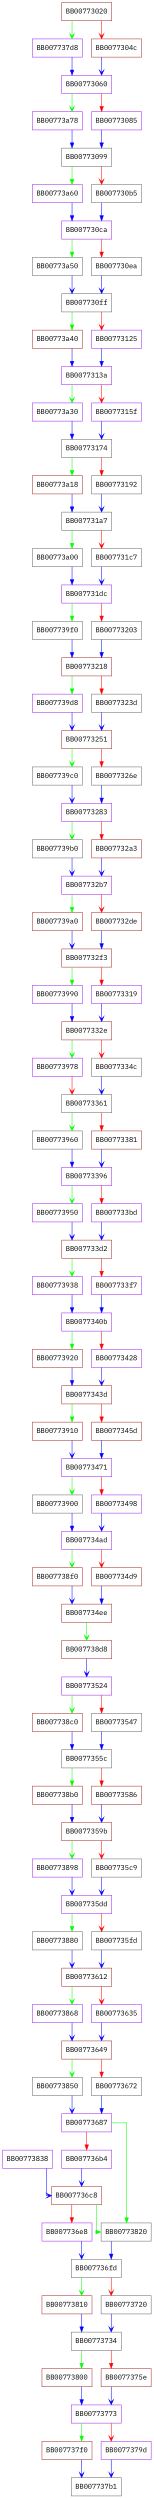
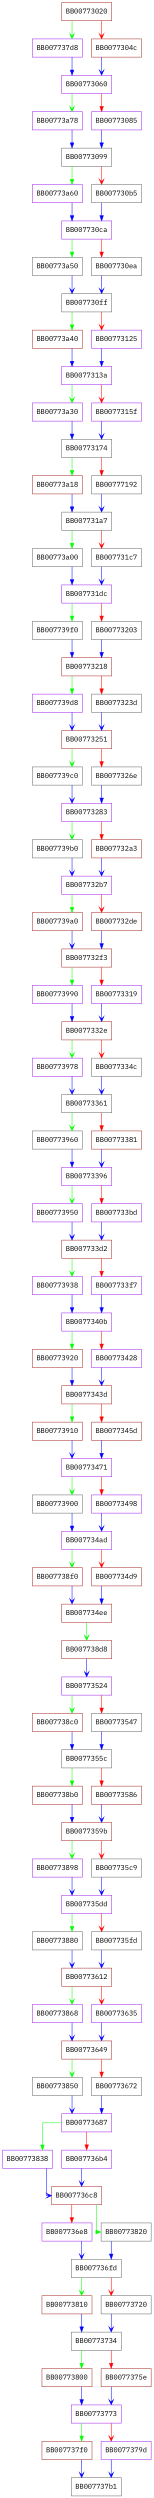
node "BB00773192": label "BB00773192" -> "BB00777192"
edge "BB00773978" -> "BB00773361": color red -> blue
edge "BB00773687" -> "BB00773820": now "BB00773687" -> "BB00773838"
